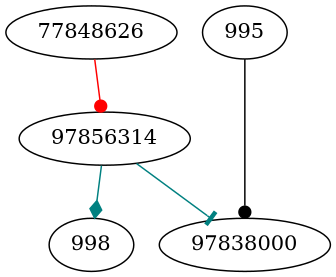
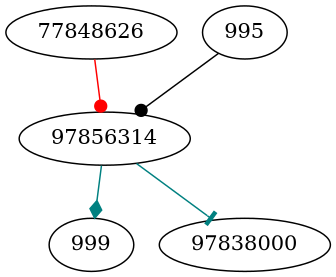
edge "995" -> "97838000": now "995" -> "97856314"
node "998": label "998" -> "999"
